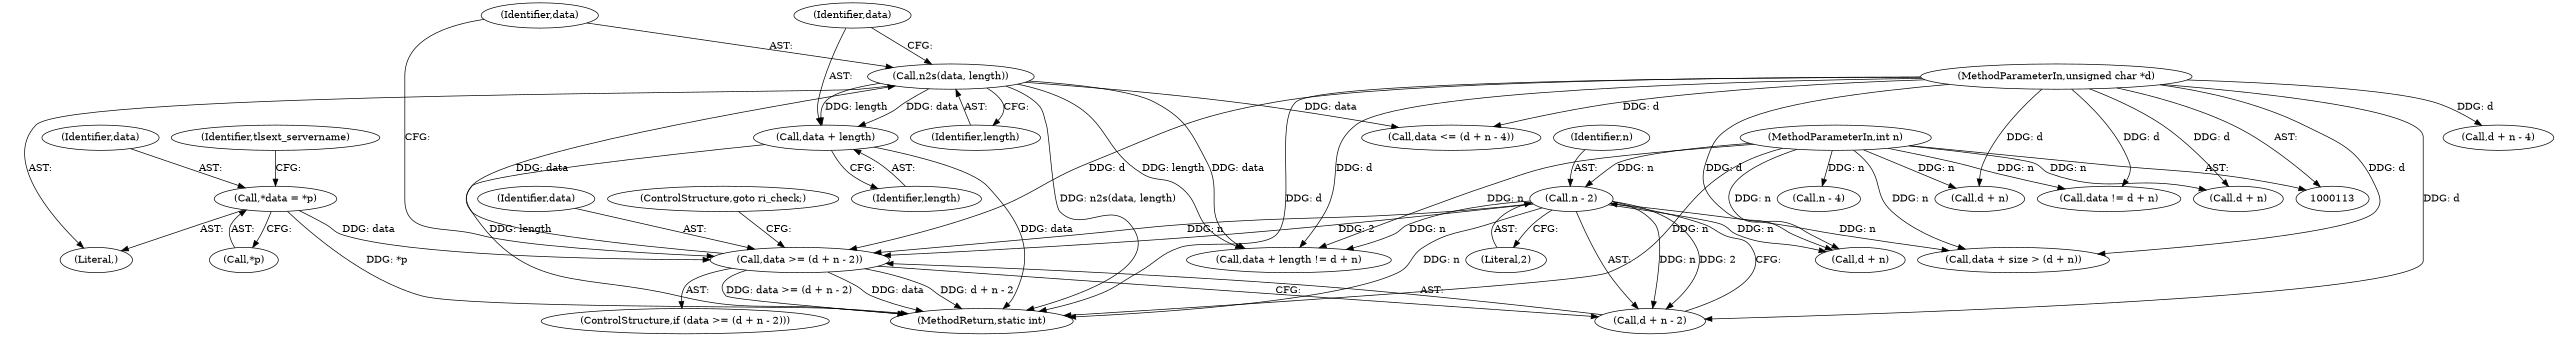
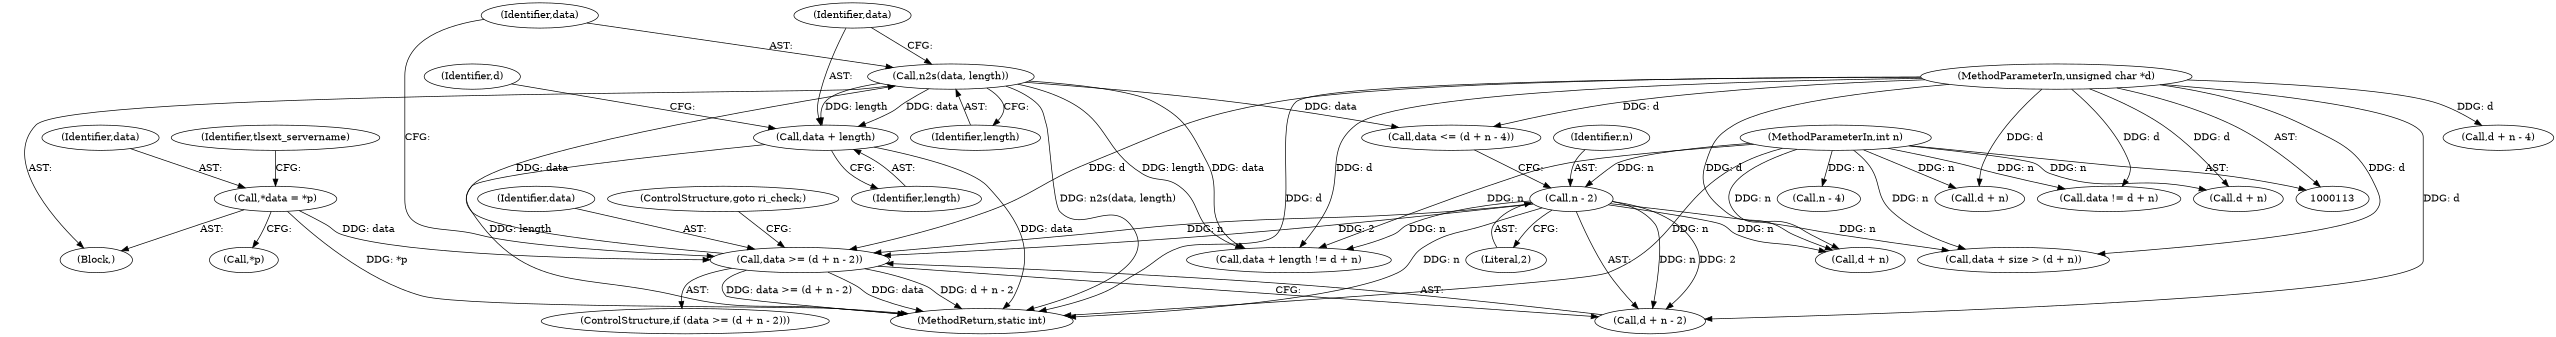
node "(Identifier,d)": added
edge "(Call,*p)" -> "(Call,*data = *p)": removed, label "AST:"
edge "(Call,d + n - 2)" -> "(Call,n - 2)": now "(Call,data <= (d + n - 4))" -> "(Call,n - 2)"
node "(Literal,)": label "(Literal,)" -> "(Block,)"
